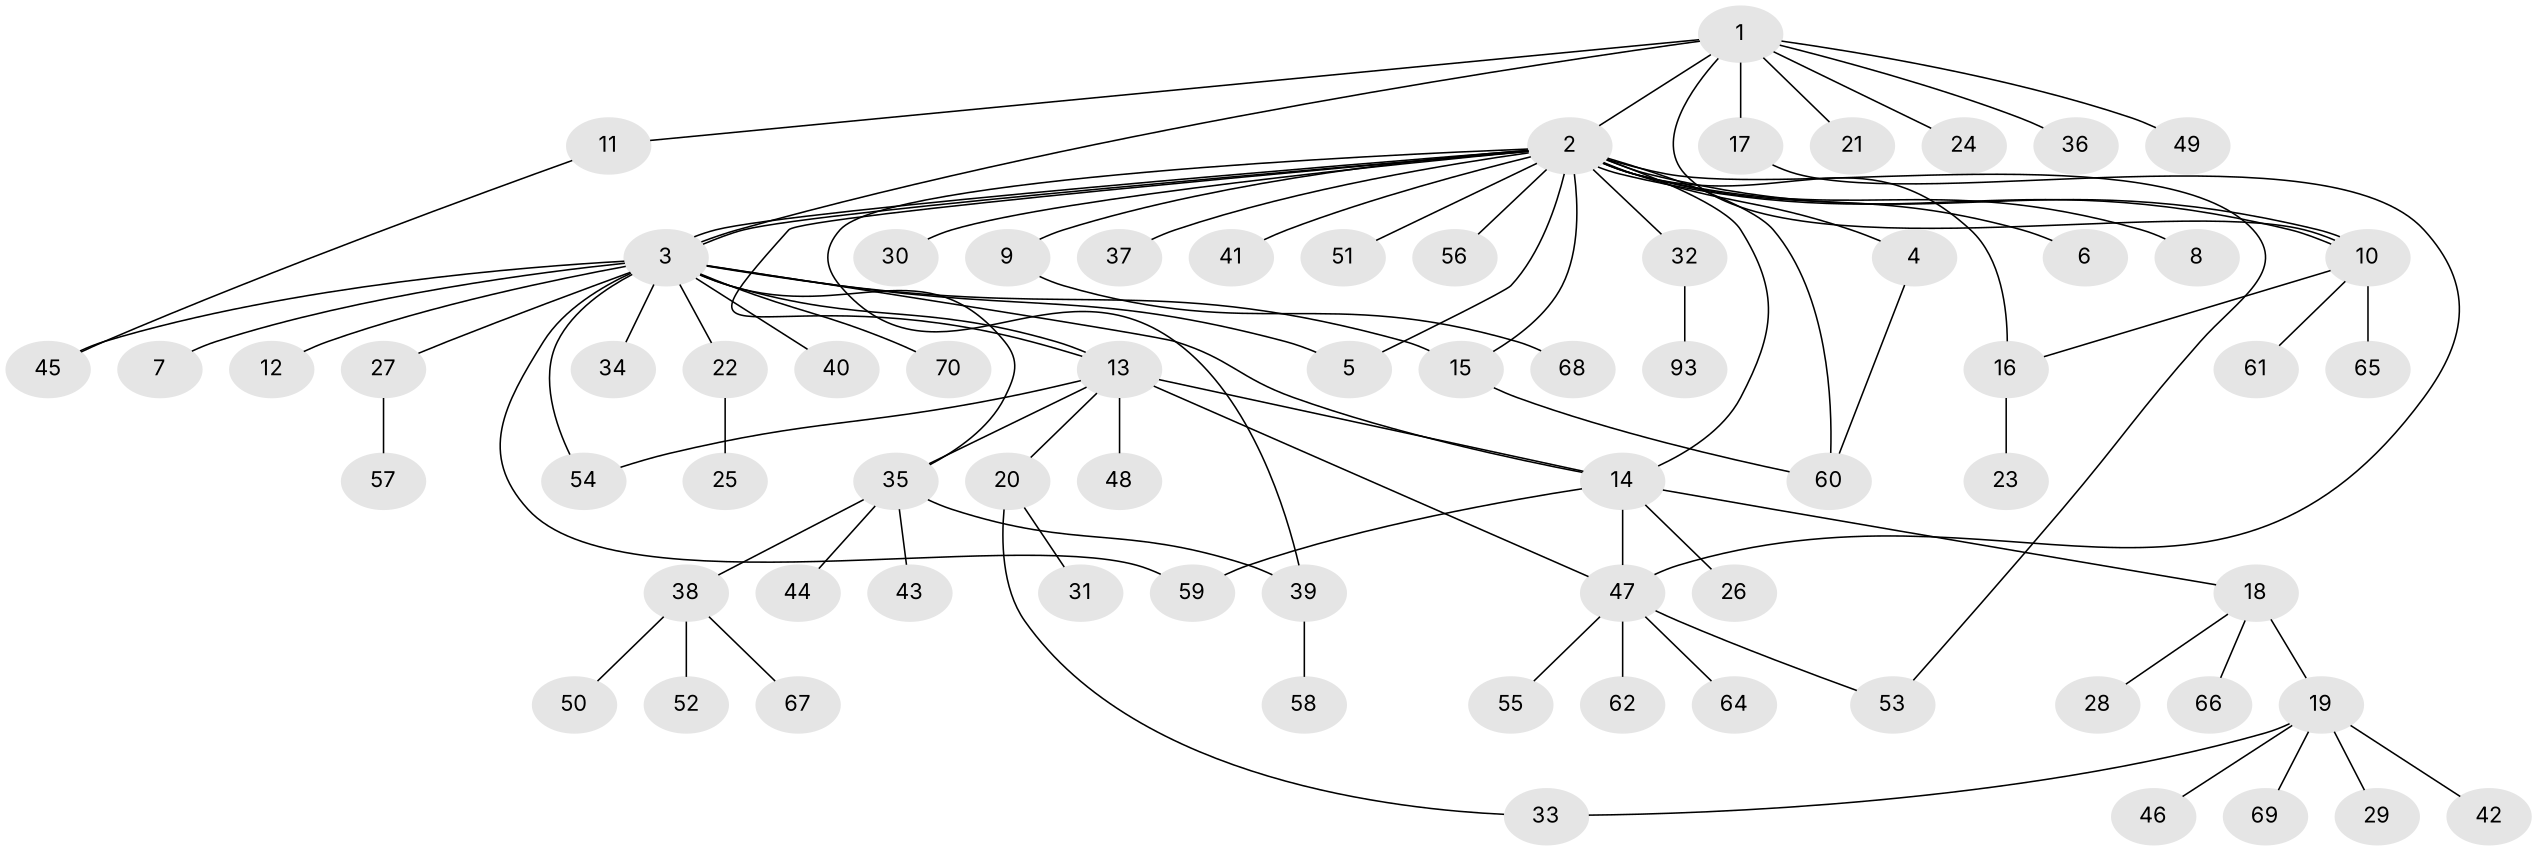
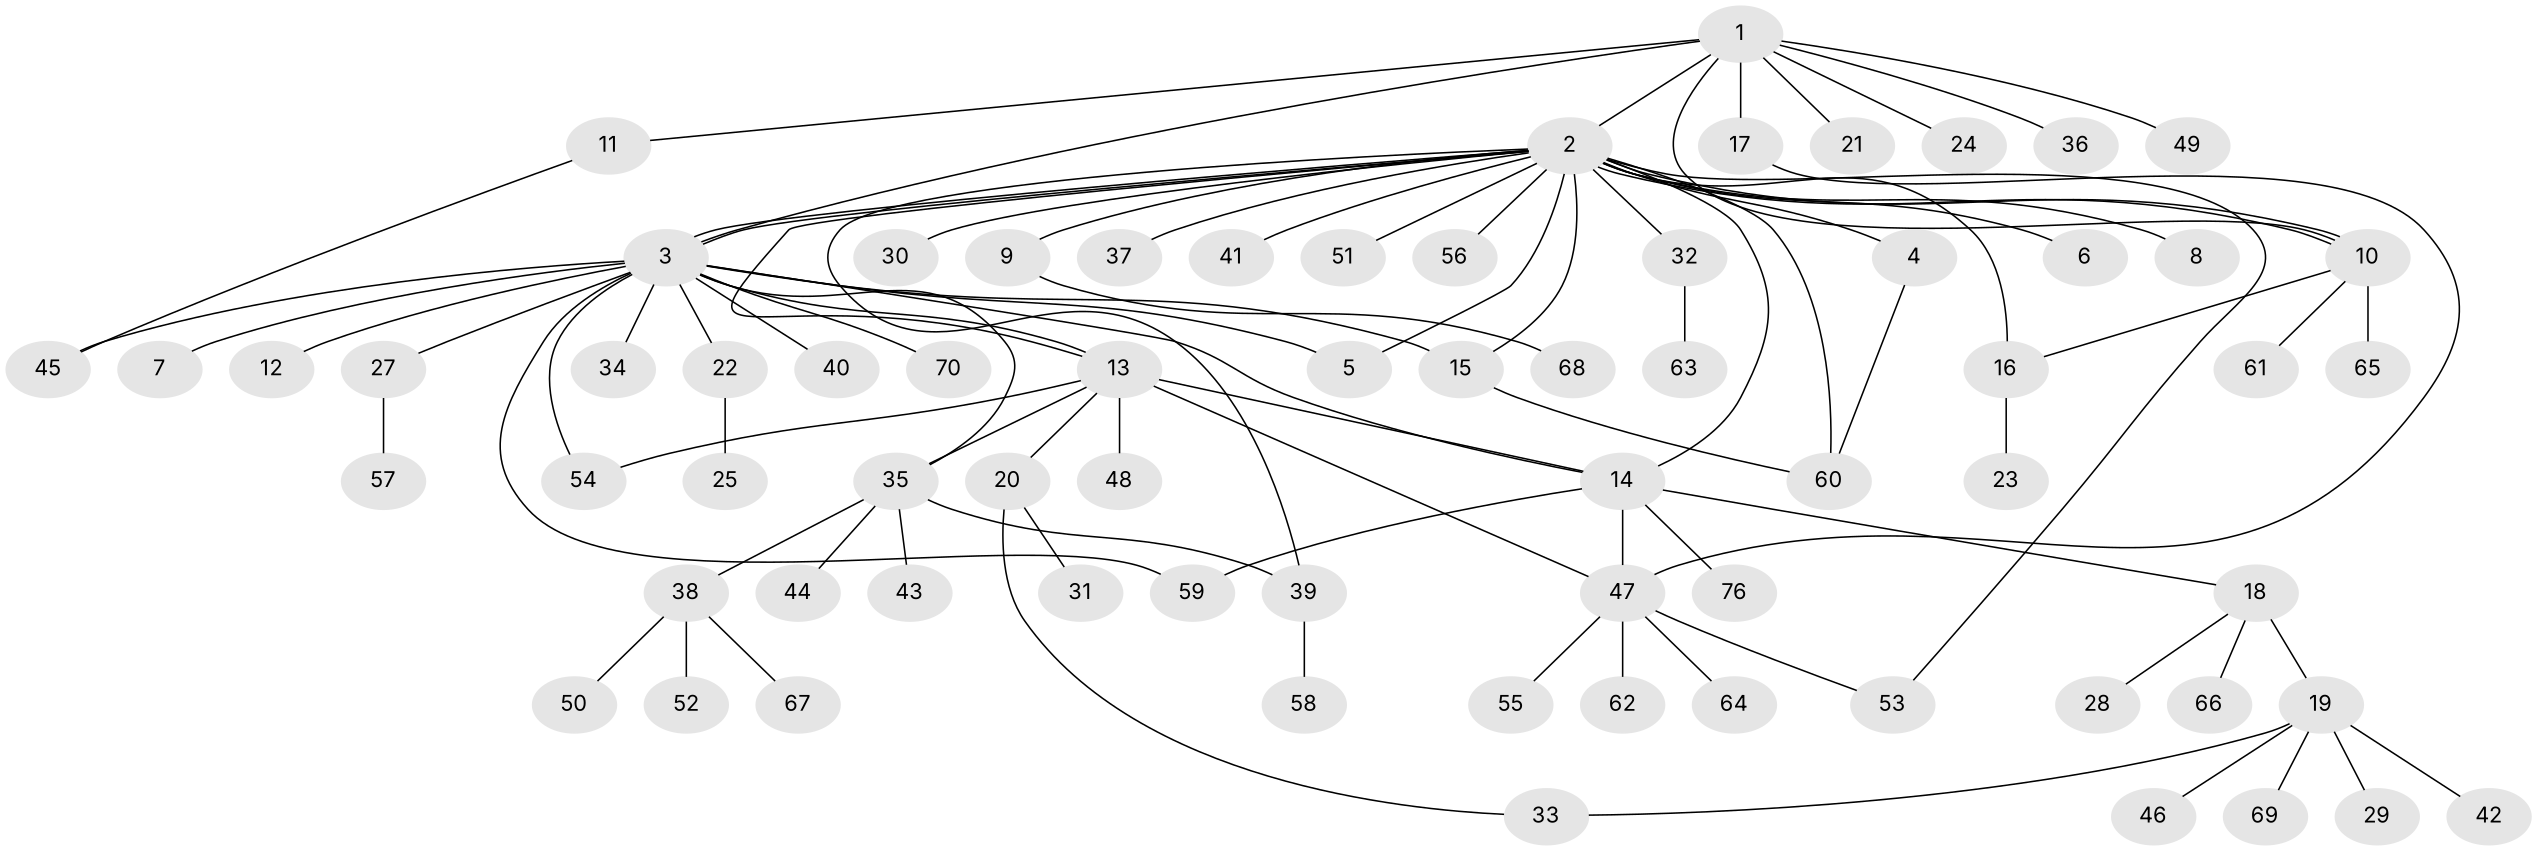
node "93": label "93" -> "63"
node "26": label "26" -> "76"
